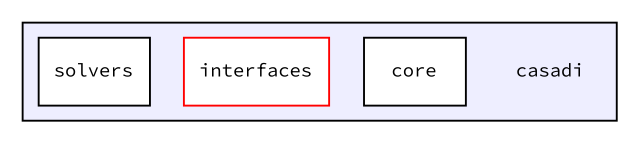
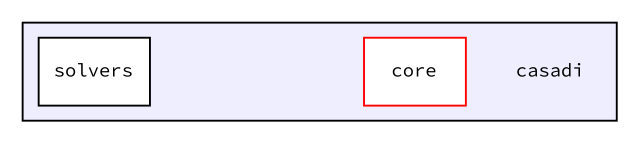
node "interfaces": removed
node "core": color black -> red
